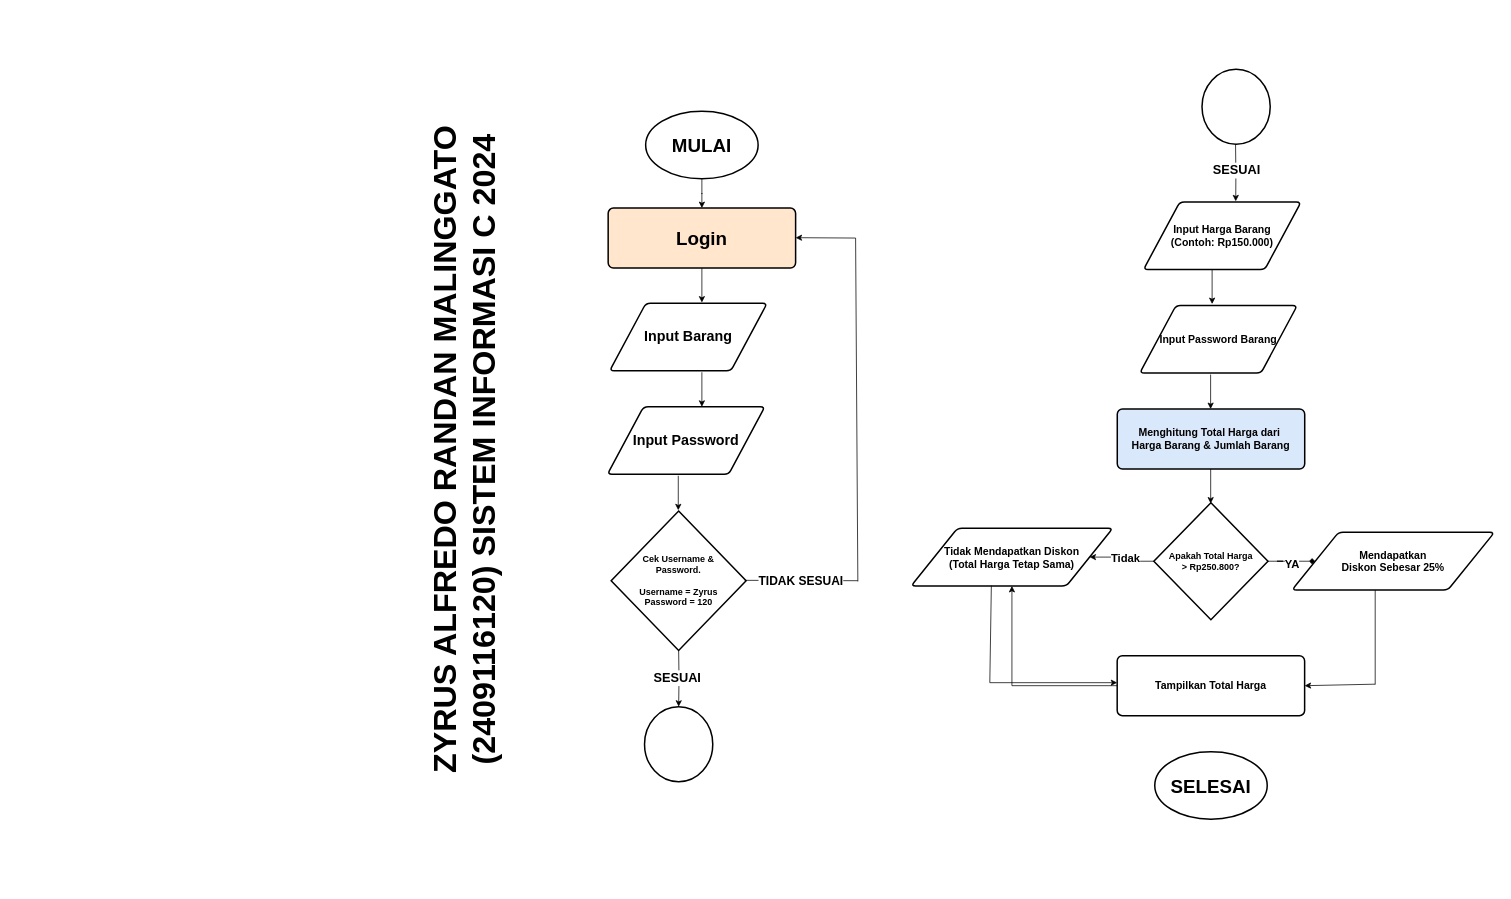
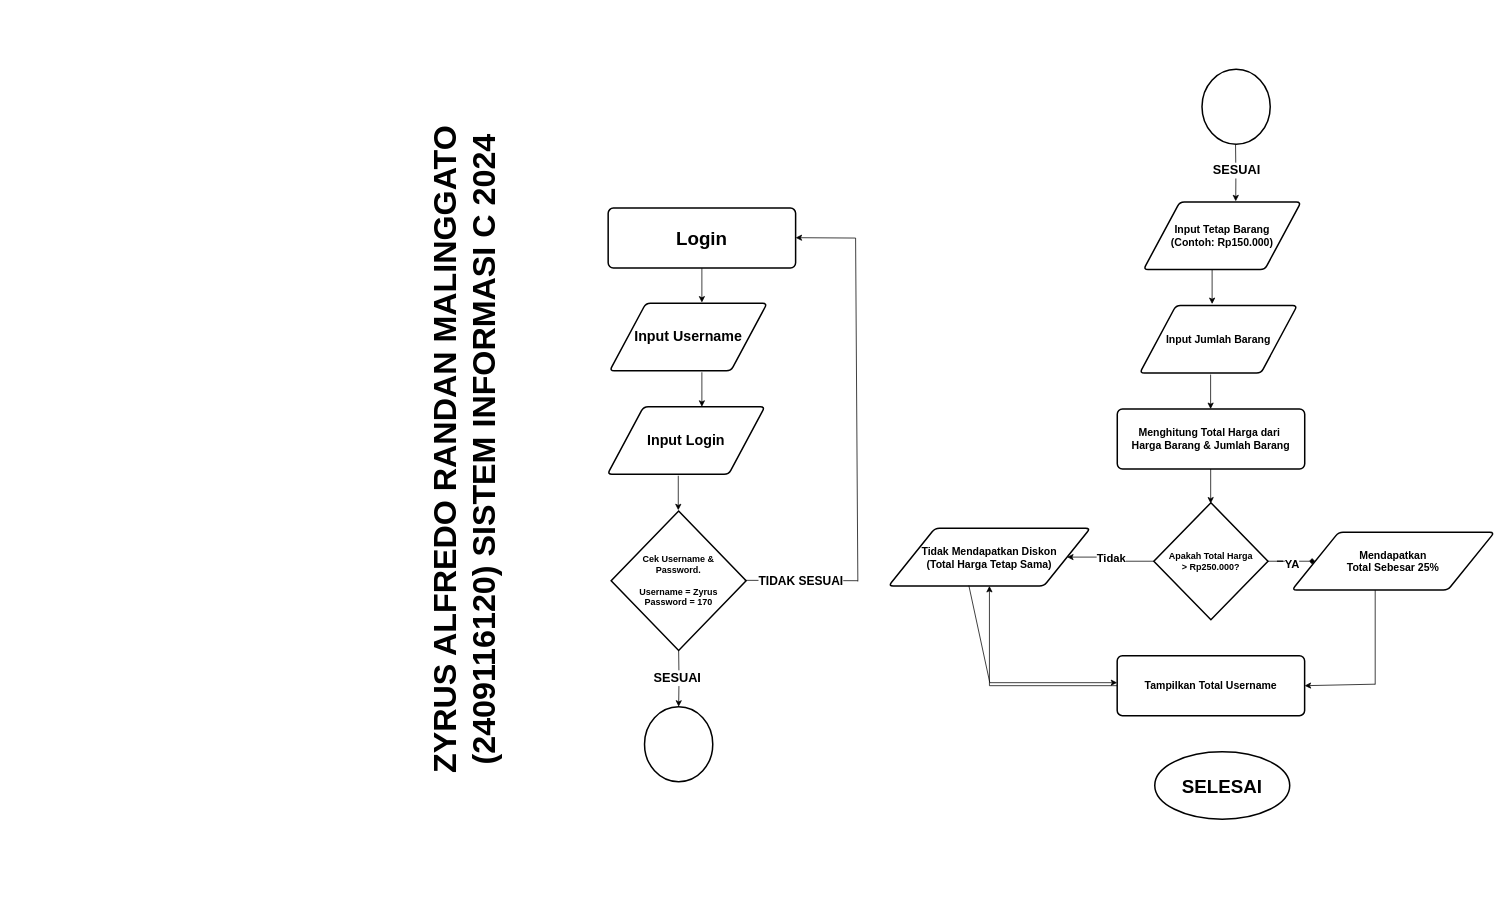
node "MULAI": removed
edge "MULAI" -> "Login": removed
node "Input Harga Barang (Contoh: Rp150.000)": label "Input Harga Barang (Contoh: Rp150.000)" -> "Input Tetap Barang (Contoh: Rp150.000)"
node "Login": fillcolor #ffe6cc -> #ffffff
node "Input Barang": label "Input Barang" -> "Input Username"
node "Input Password Barang": label "Input Password Barang" -> "Input Jumlah Barang"
node "Menghitung Total Harga dari Harga Barang & Jumlah Barang": fillcolor #dae8fc -> #ffffff
node "Input Password": label "Input Password" -> "Input Login"
node "Tidak Mendapatkan Diskon (Total Harga Tetap Sama)": moved (1012, 557) -> (989, 557)
node "Apakah Total Harga > Rp250.800?": label "Apakah Total Harga > Rp250.800?" -> "Apakah Total Harga > Rp250.000?"
node "Mendapatkan Diskon Sebesar 25%": label "Mendapatkan Diskon Sebesar 25%" -> "Mendapatkan Total Sebesar 25%"
node "Cek Username & Password. Username = Zyrus Password = 120": label "Cek Username & Password. Username = Zyrus Password = 120" -> "Cek Username & Password. Username = Zyrus Password = 170"
node "Tampilkan Total Harga": label "Tampilkan Total Harga" -> "Tampilkan Total Username"
node "SELESAI": size 113x68 -> 135x68
